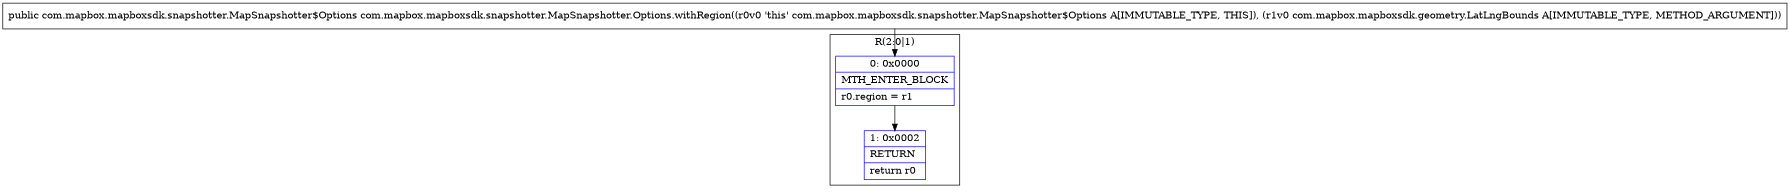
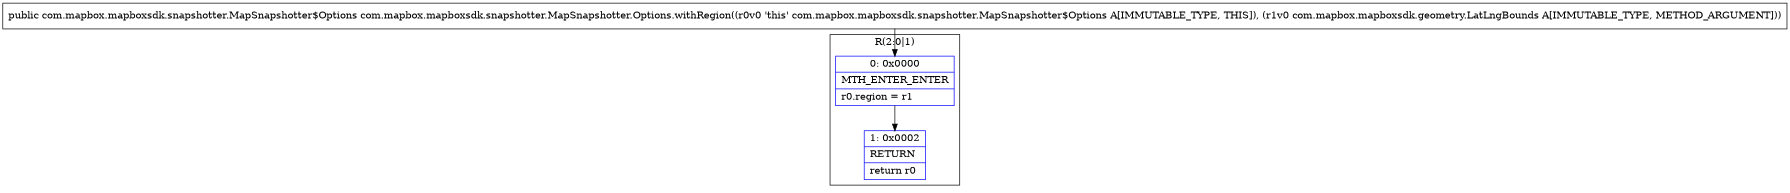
node "0: 0x0000": text "MTH_ENTER_BLOCK" -> "MTH_ENTER_ENTER"
